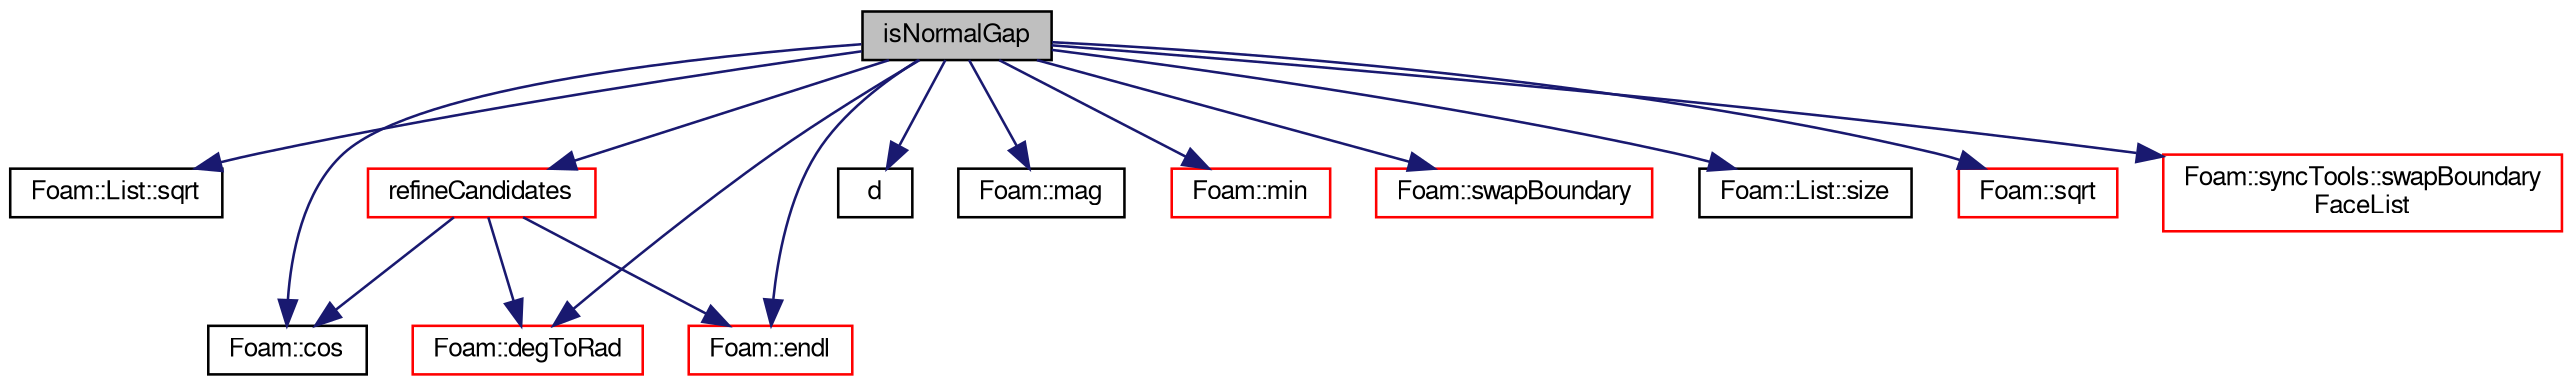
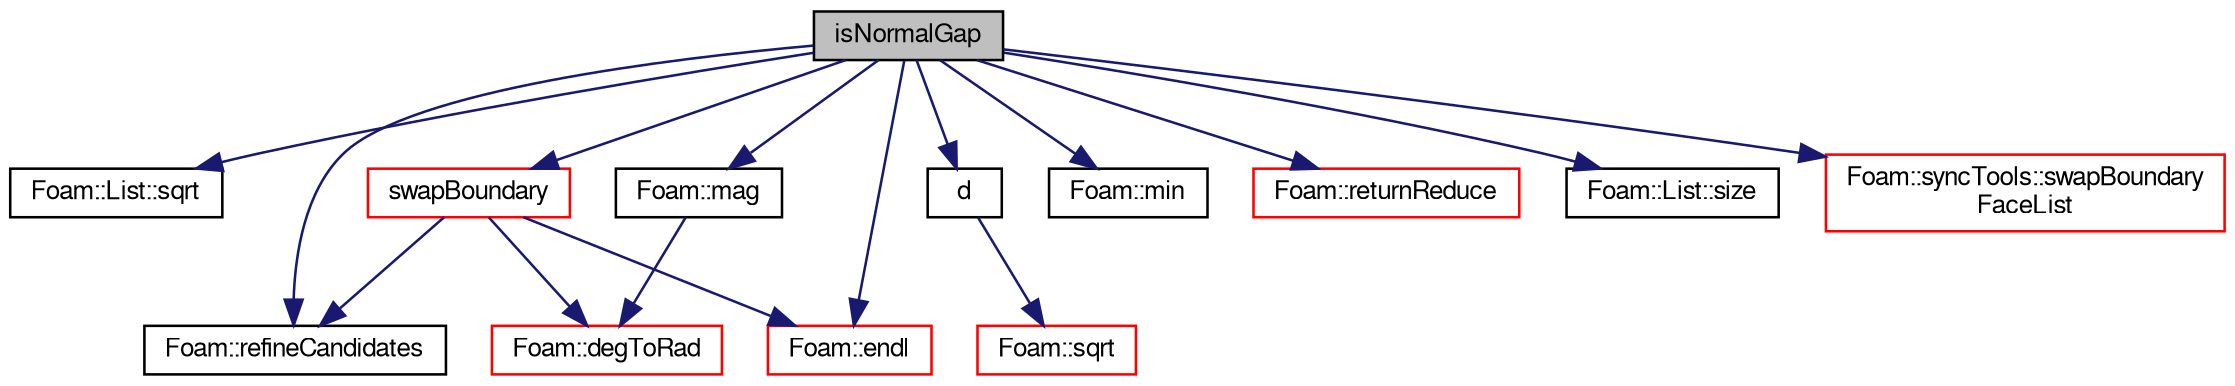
edge "isNormalGap" -> "Foam::sqrt": now "d" -> "Foam::sqrt"
edge "isNormalGap" -> "Foam::degToRad": now "Foam::mag" -> "Foam::degToRad"
node "refineCandidates": label "refineCandidates" -> "swapBoundary"
node "Foam::min": color red -> black
node "Foam::swapBoundary": label "Foam::swapBoundary" -> "Foam::returnReduce"
node "Foam::cos": label "Foam::cos" -> "Foam::refineCandidates"
